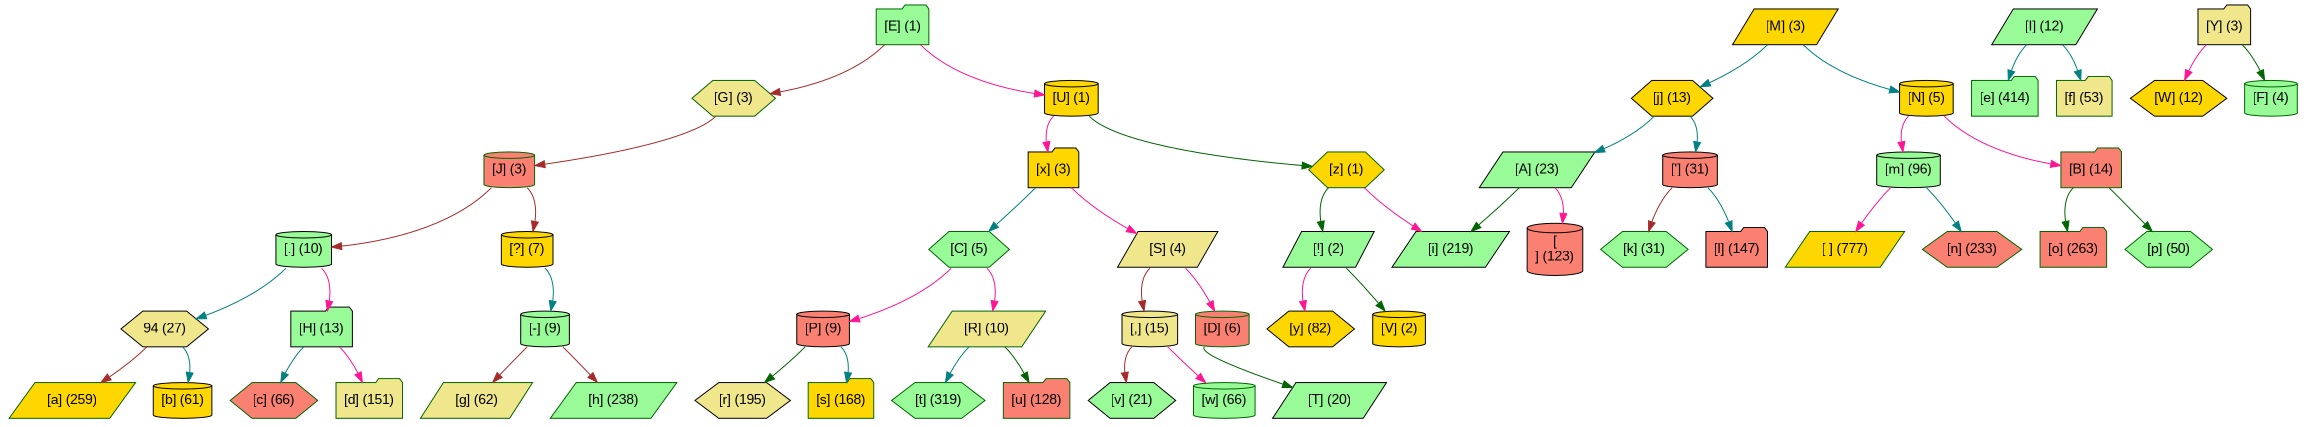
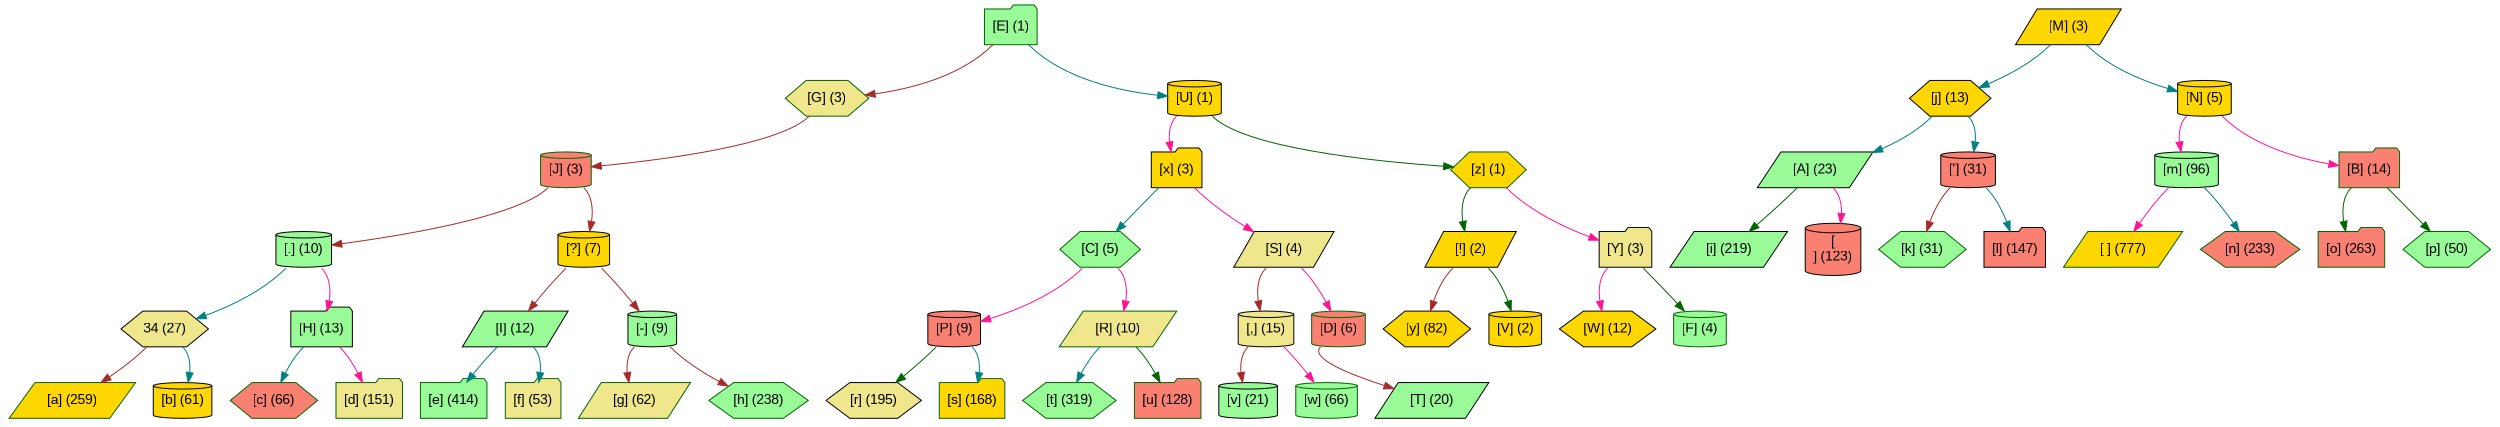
edge "[E] (1)" -> "[U] (1)": color deeppink -> teal
edge "[z] (1)" -> "[i] (219)": now "[z] (1)" -> "[Y] (3)"
node "[!] (2)": fillcolor palegreen -> gold
edge "[?] (7)" -> "[-] (9)": color teal -> brown
edge "[!] (2)" -> "[y] (82)": color deeppink -> brown
edge "[?] (7)" -> "[I] (12)": added
node "94 (27)": label "94 (27)" -> "34 (27)"
edge "[D] (6)" -> "[T] (20)": color darkgreen -> brown
node "[h] (238)": shape parallelogram -> hexagon
node "[v] (21)": shape hexagon -> cylinder
